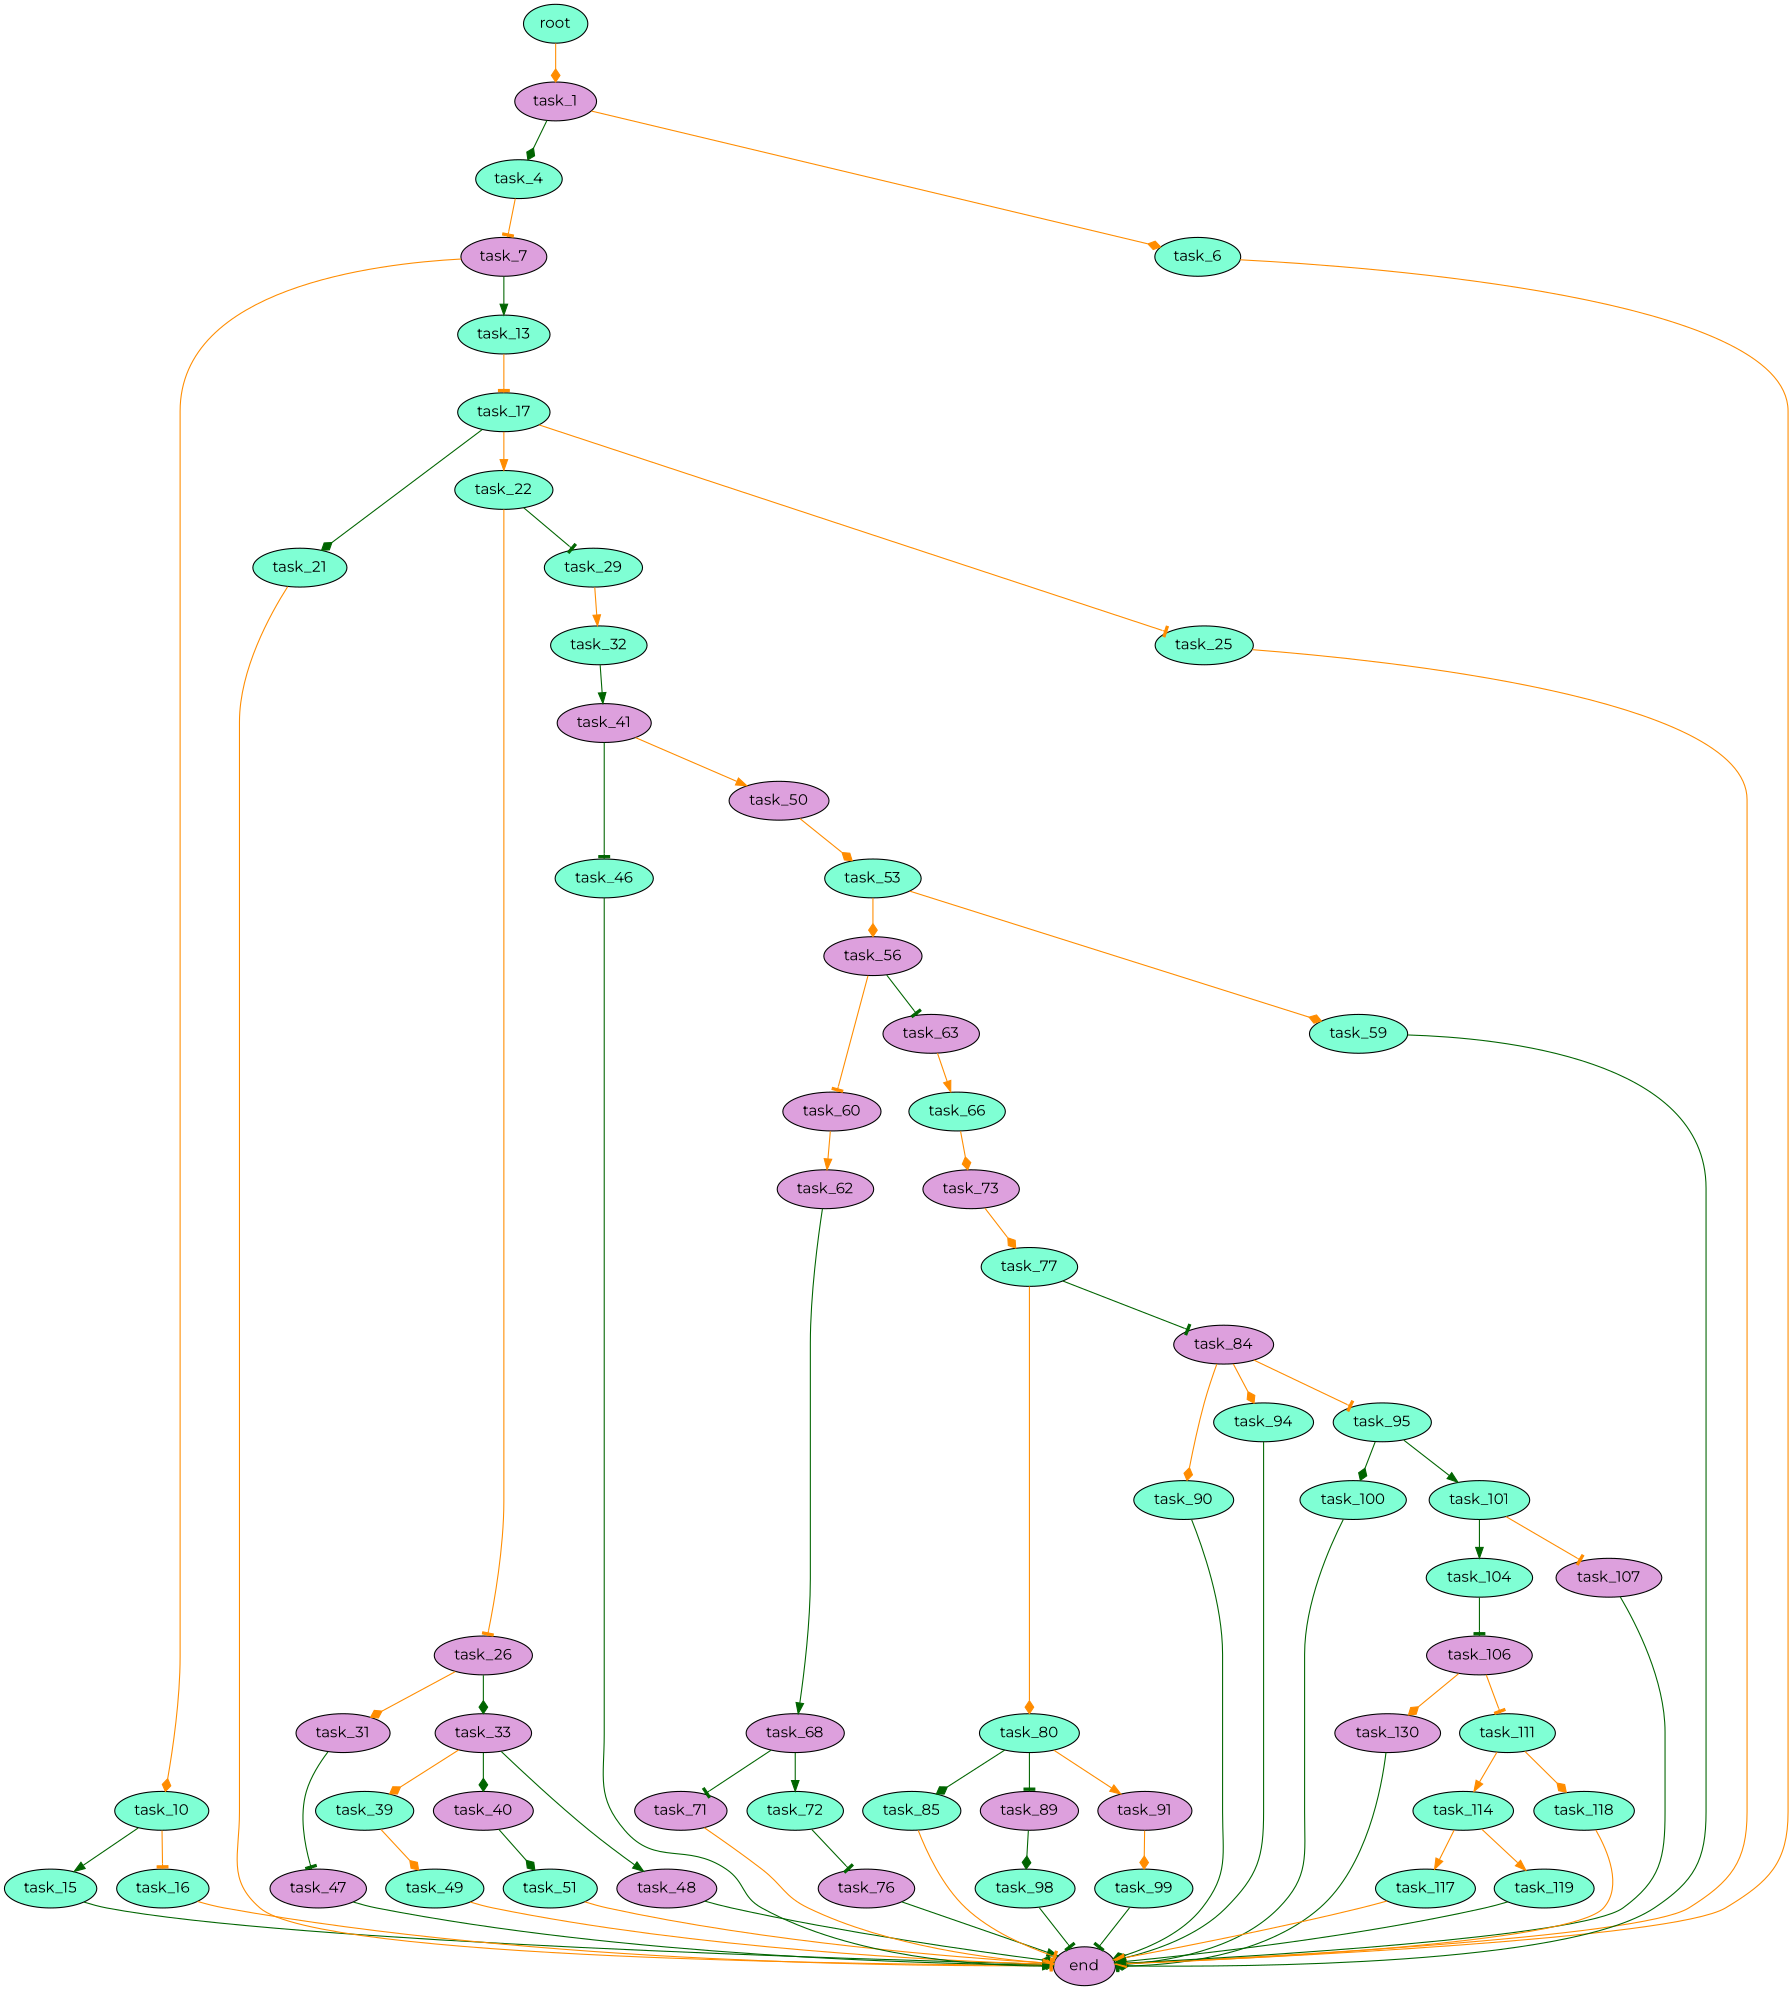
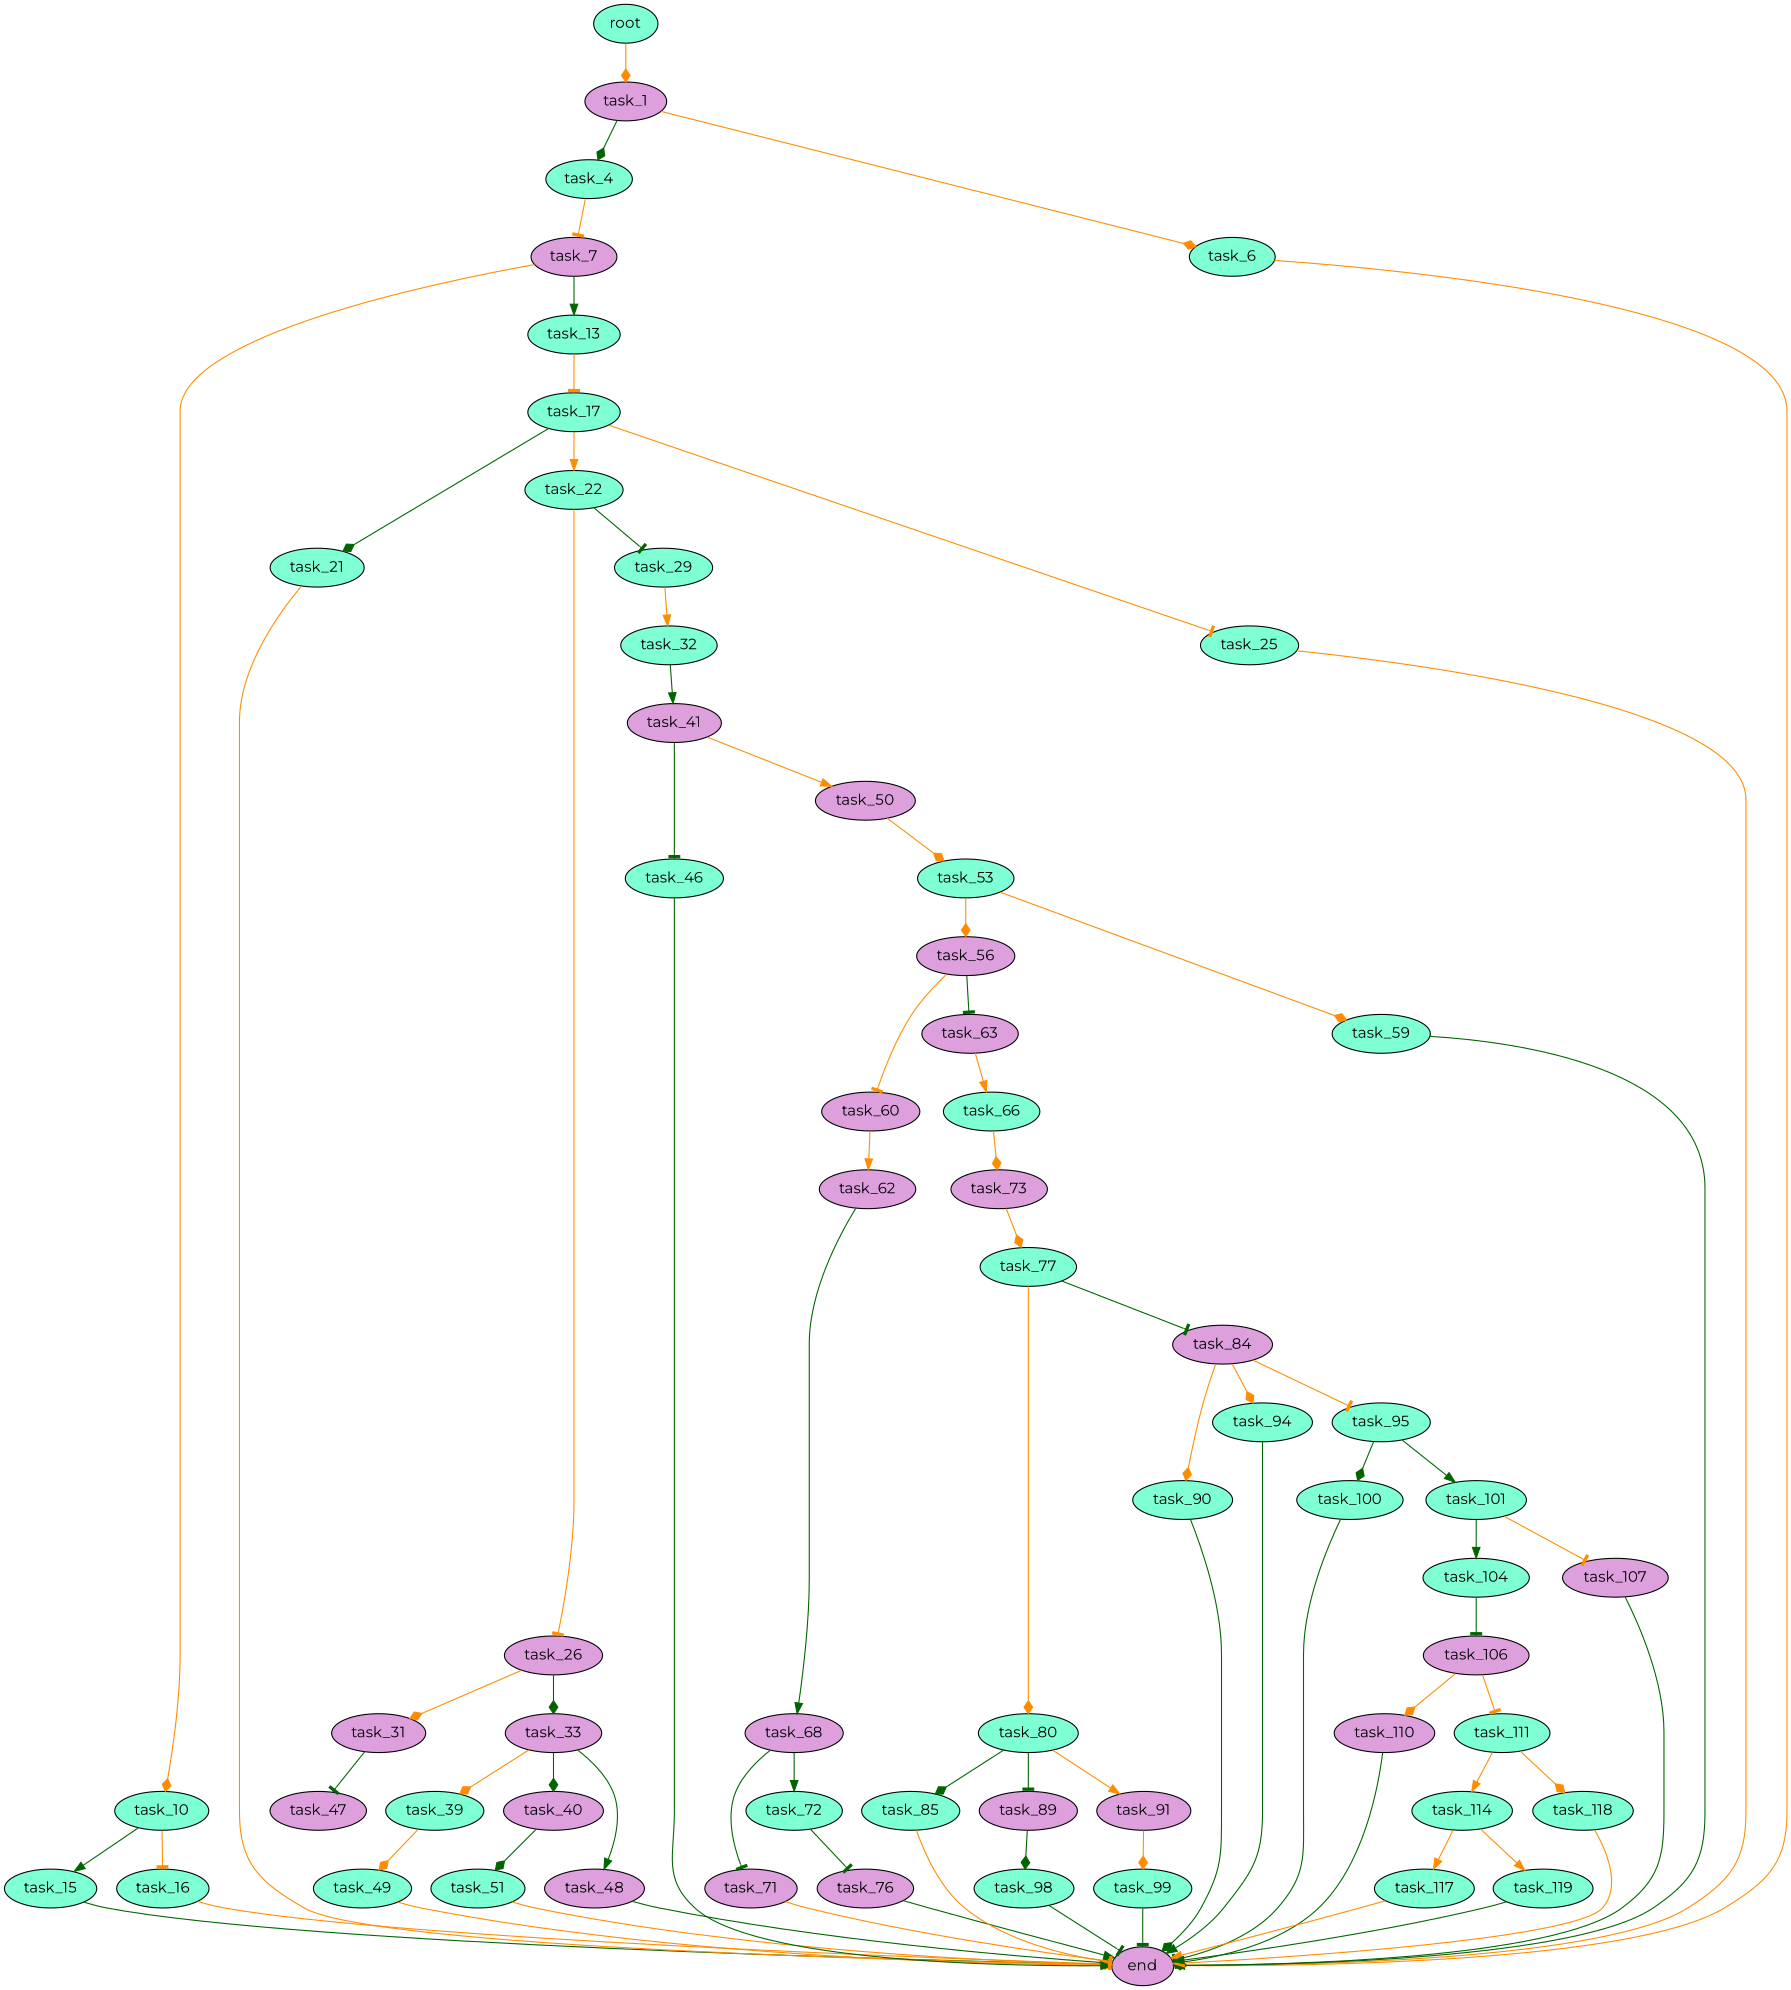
node "task_130": label "task_130" -> "task_110"
edge "task_47" -> "end": removed
